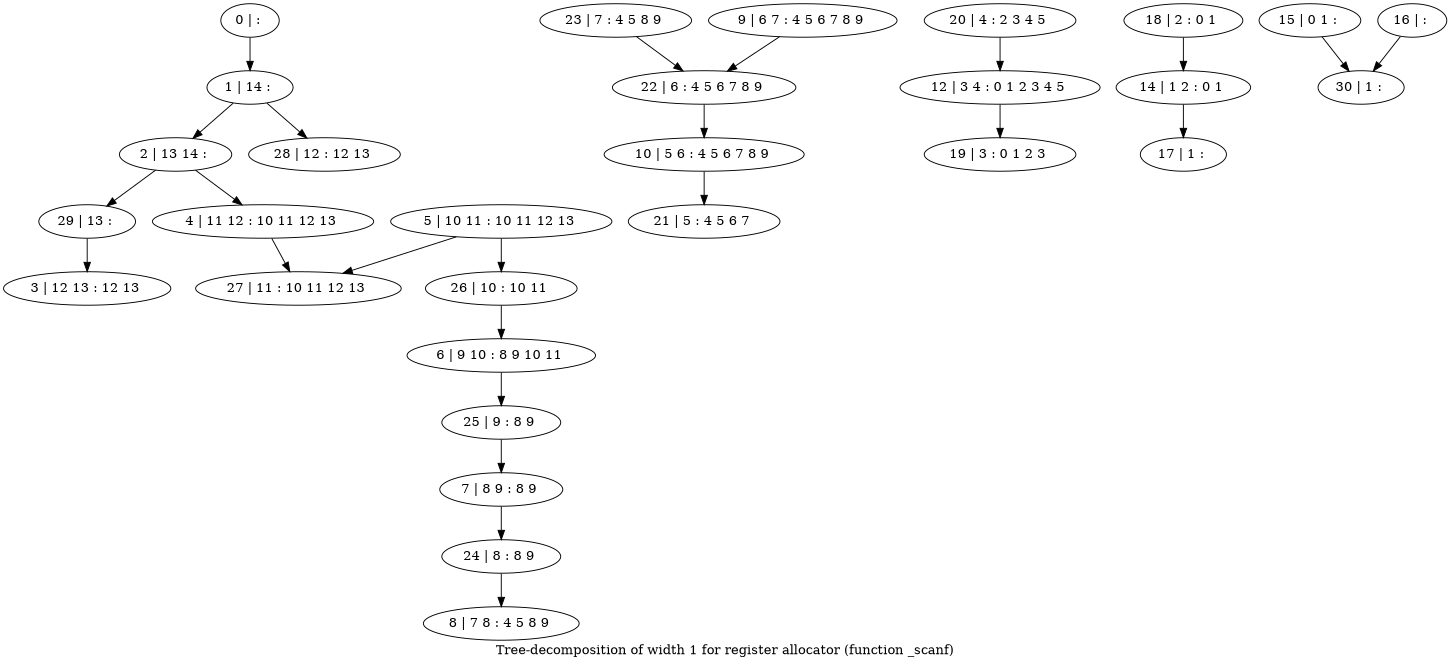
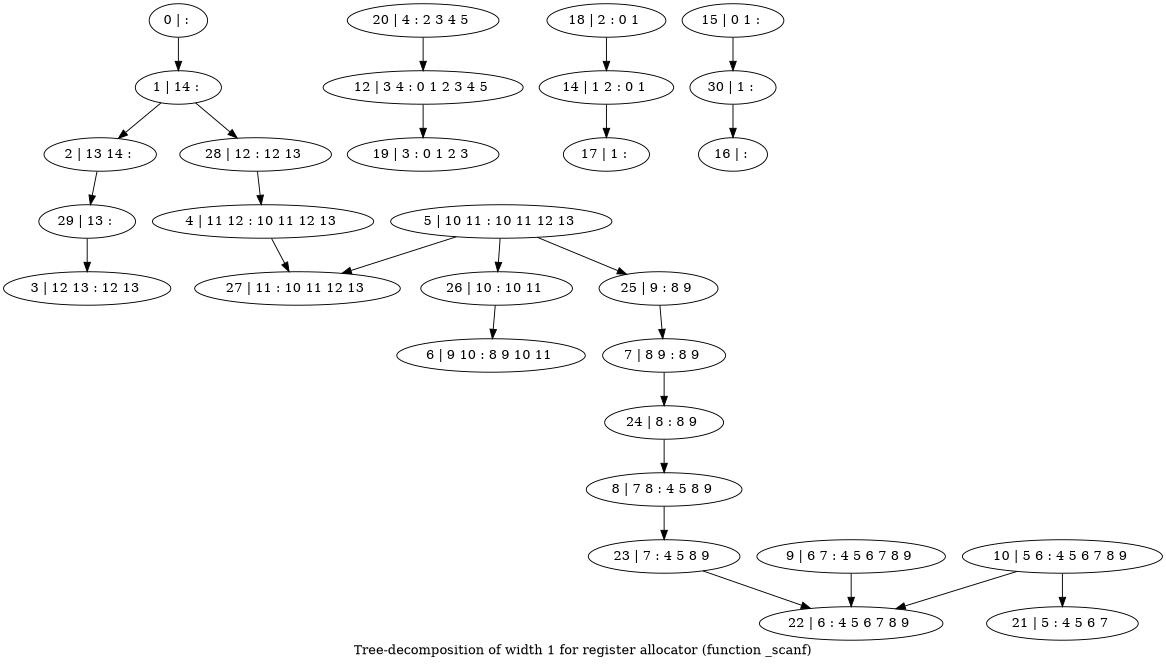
edge "16 | :" -> "30 | 1 :": reversed
edge "22 | 6 : 4 5 6 7 8 9" -> "10 | 5 6 : 4 5 6 7 8 9": reversed
edge "2 | 13 14 :" -> "4 | 11 12 : 10 11 12 13": now "28 | 12 : 12 13" -> "4 | 11 12 : 10 11 12 13"
edge "6 | 9 10 : 8 9 10 11" -> "25 | 9 : 8 9": now "5 | 10 11 : 10 11 12 13" -> "25 | 9 : 8 9"
edge "8 | 7 8 : 4 5 8 9" -> "23 | 7 : 4 5 8 9": added
